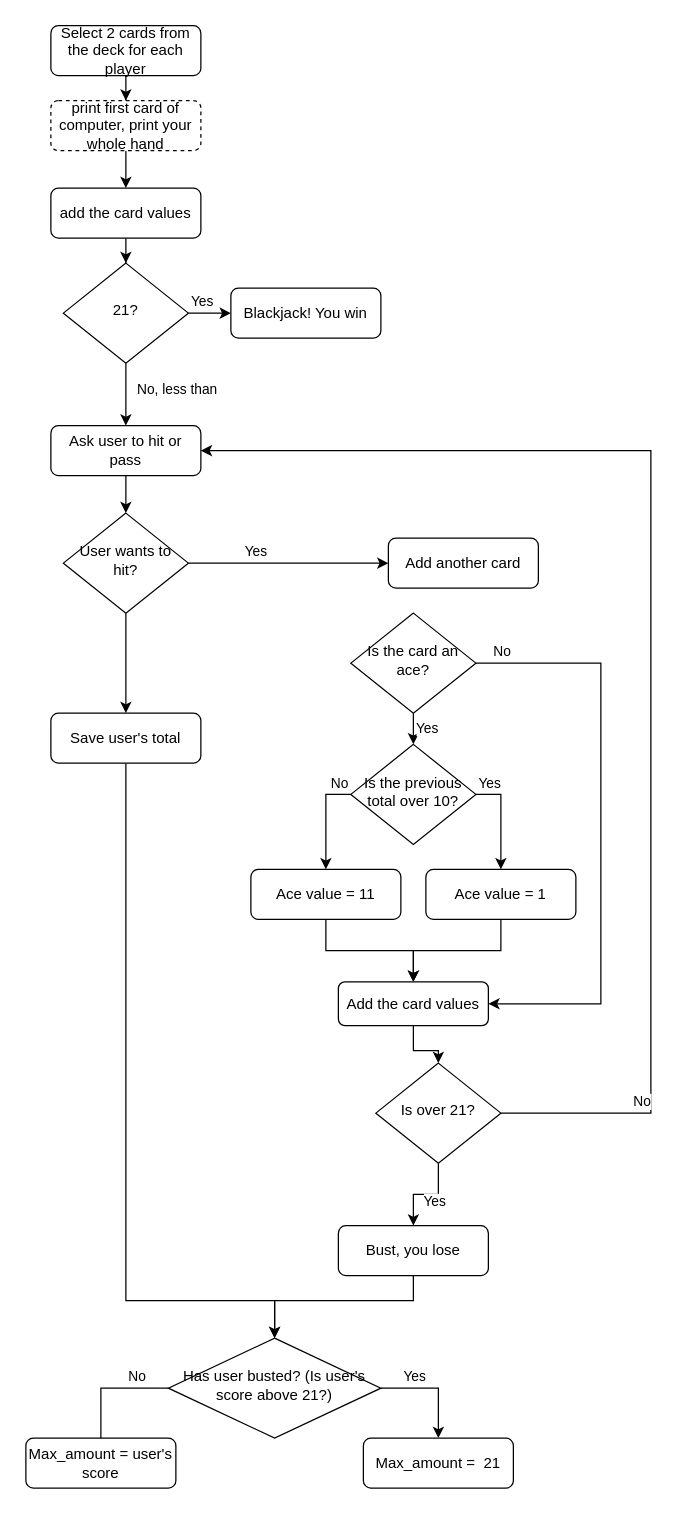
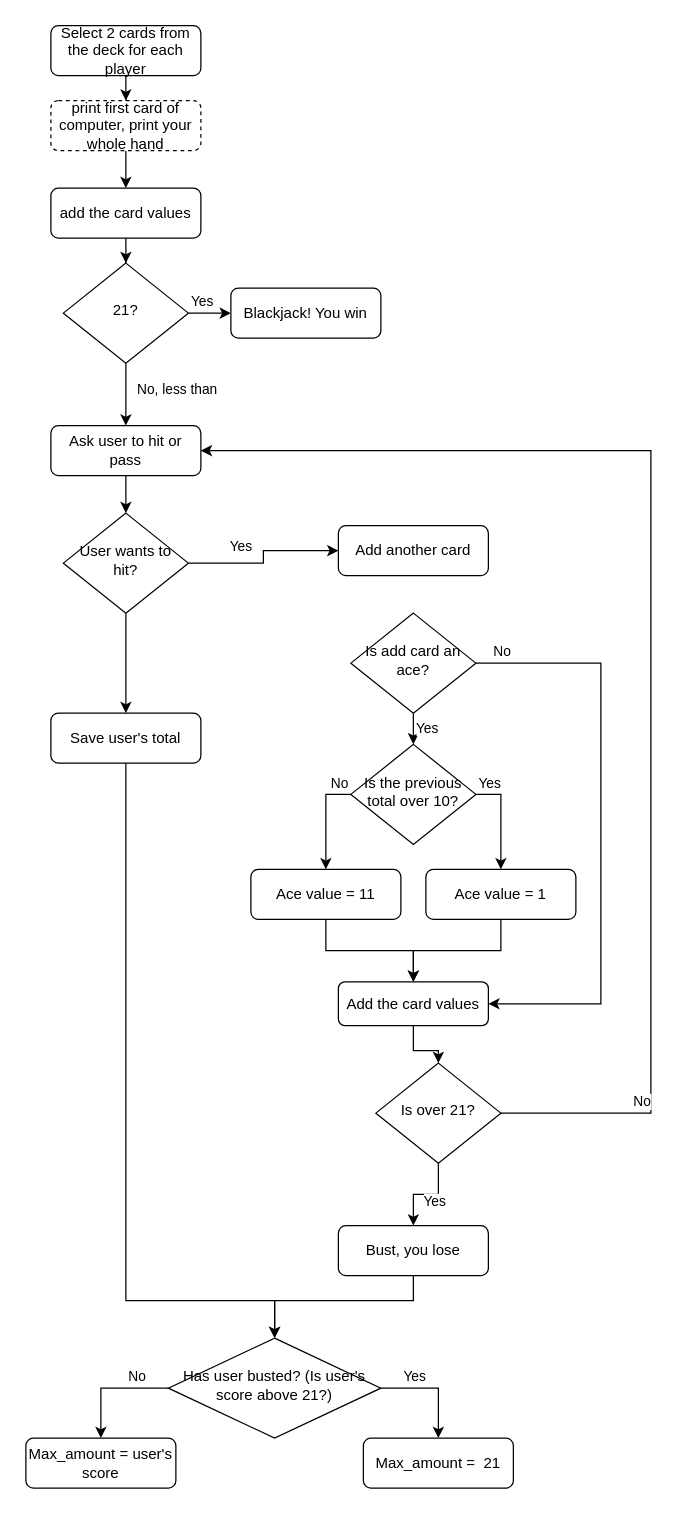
node "Add another card": moved (463, 563) -> (413, 551)
node "Is the card an ace?": label "Is the card an ace?" -> "Is add card an ace?"
edge "Has user busted? (Is user's score above 21?)" -- "Max_amount = user's score": arrowhead none -> classic
